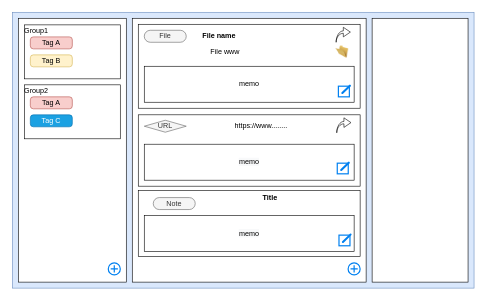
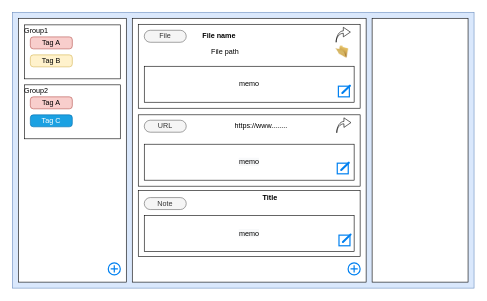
node "File www": label "File www" -> "File path"
node "URL": shape diamond -> rounded rectangle
node "Note": moved (174, 204) -> (165, 204)
